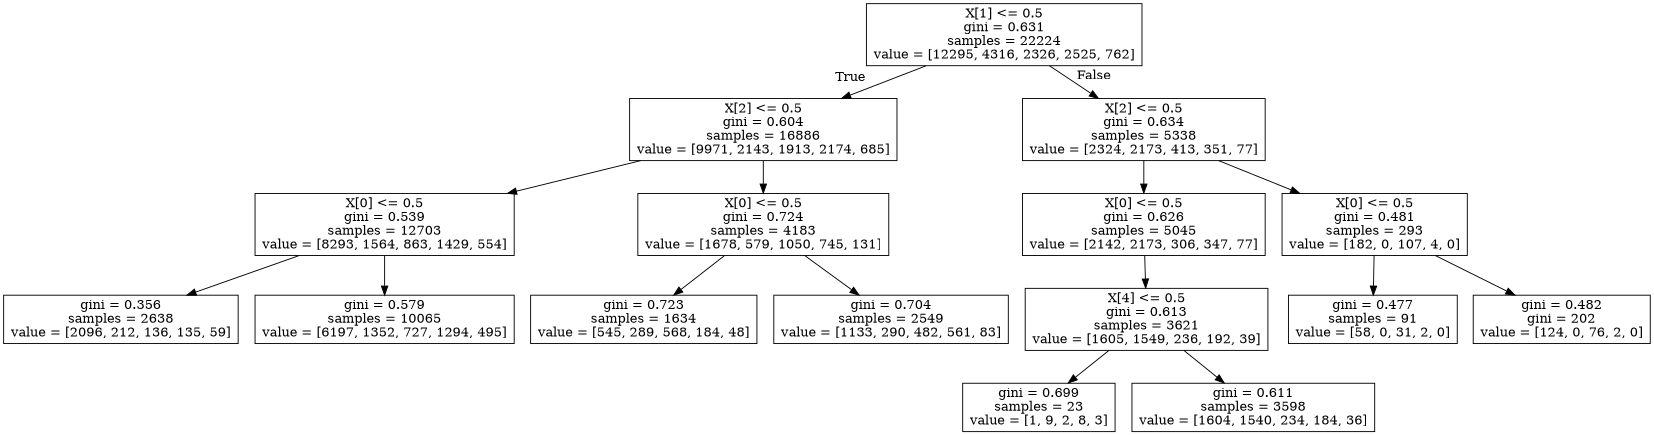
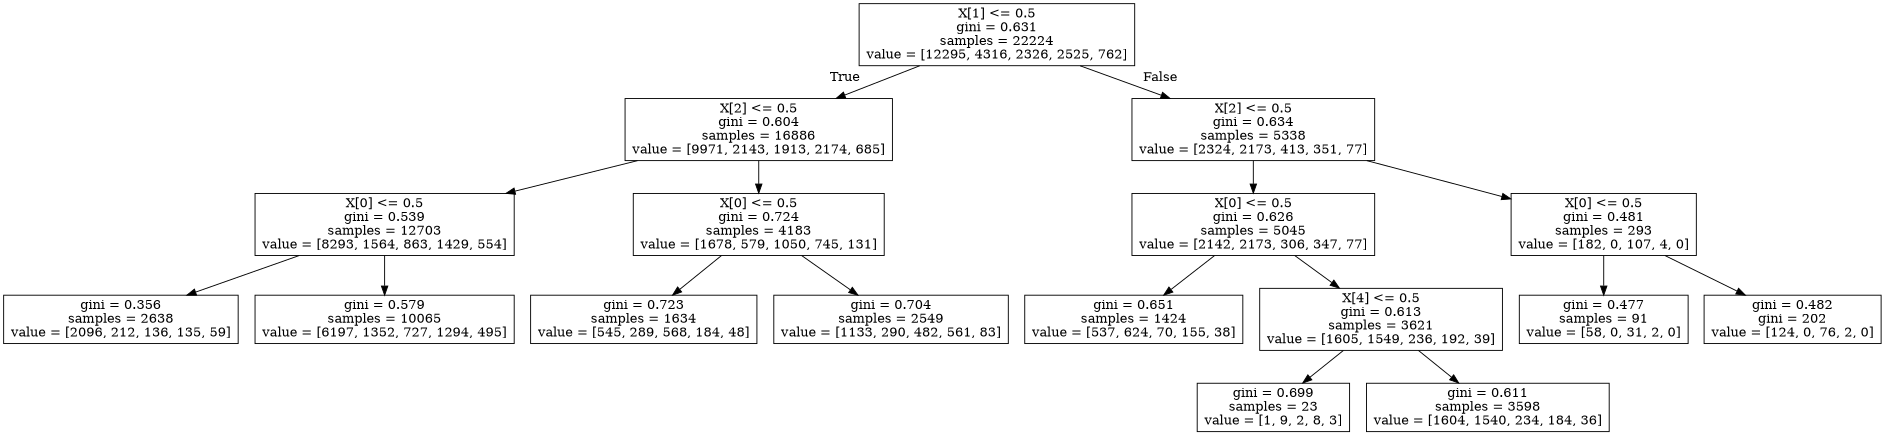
node "gini = 0.651 samples = 1424 value = [537, 624, 70, 155, 38]": added
